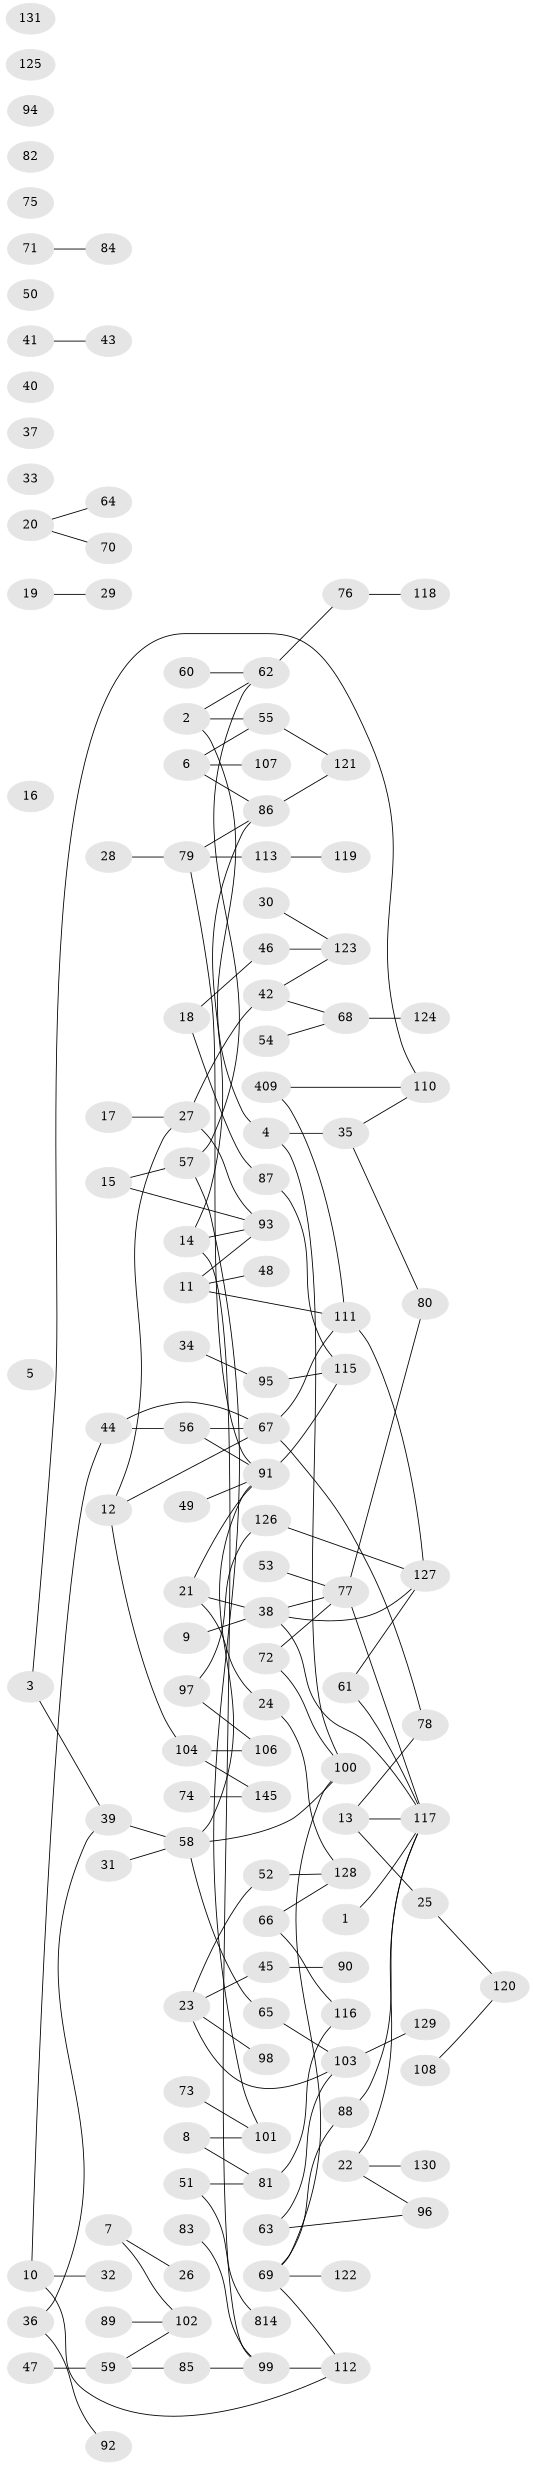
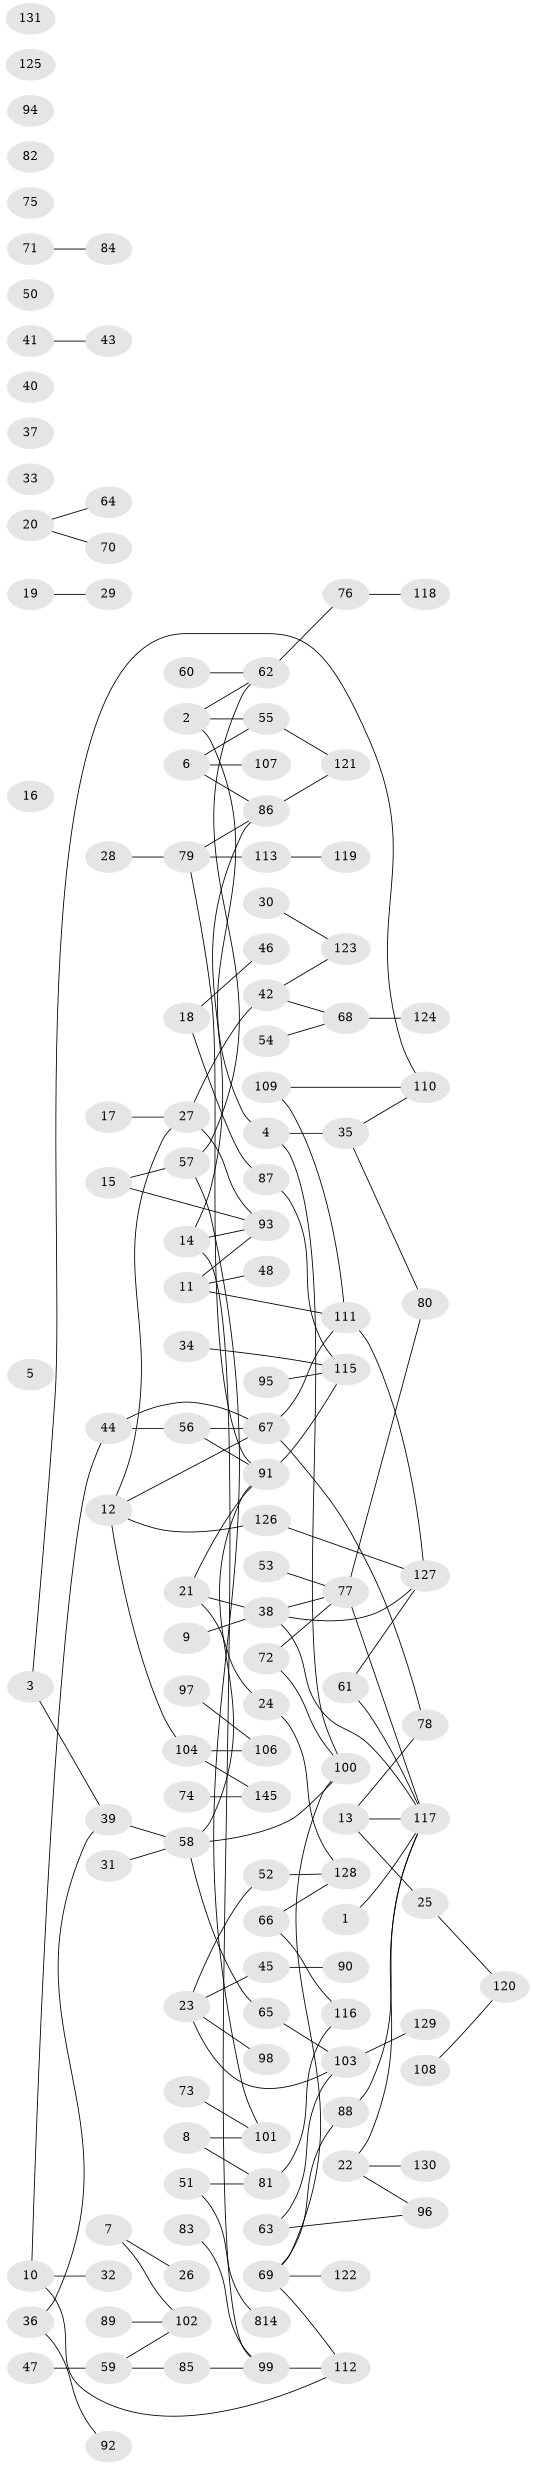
edge "46" -- "123": removed
node "409": label "409" -> "109"
edge "34" -- "95": now "34" -- "115"
node "49": removed
edge "126" -- "97": now "126" -- "12"
